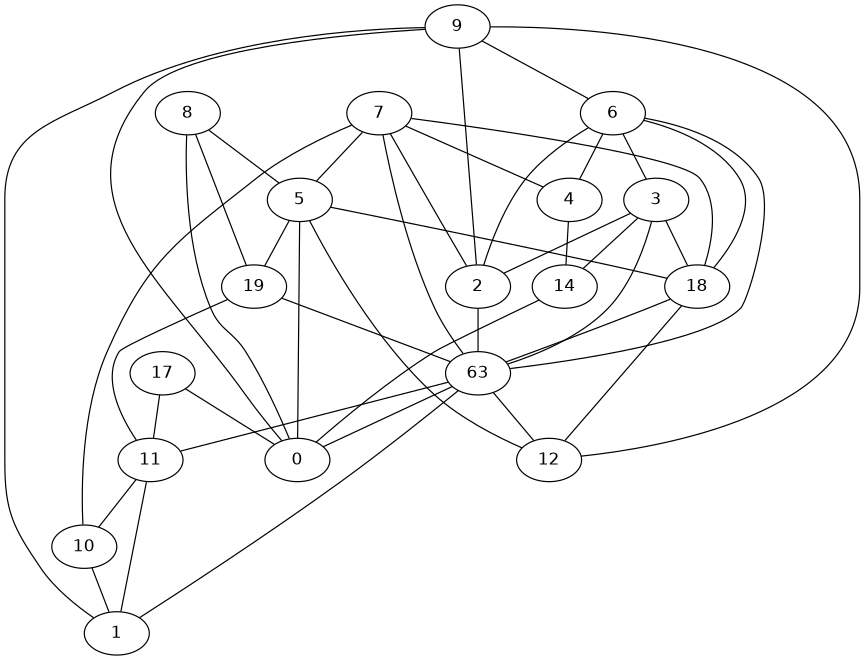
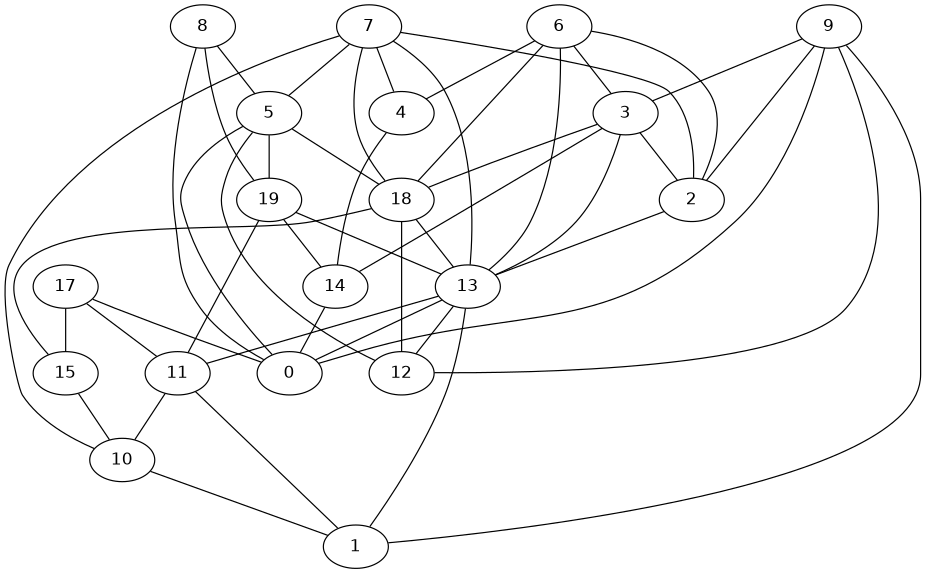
edge "9" -- "6": now "9" -- "3"
edge "19" -- "14": added
node "15": added
node "63": label "63" -> "13"
